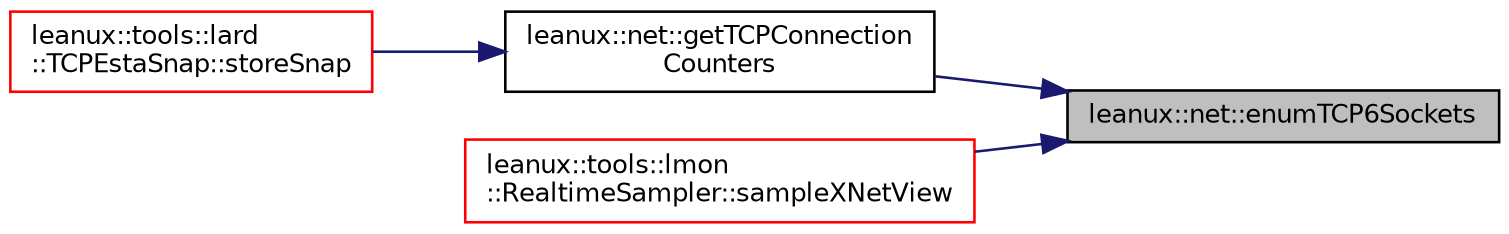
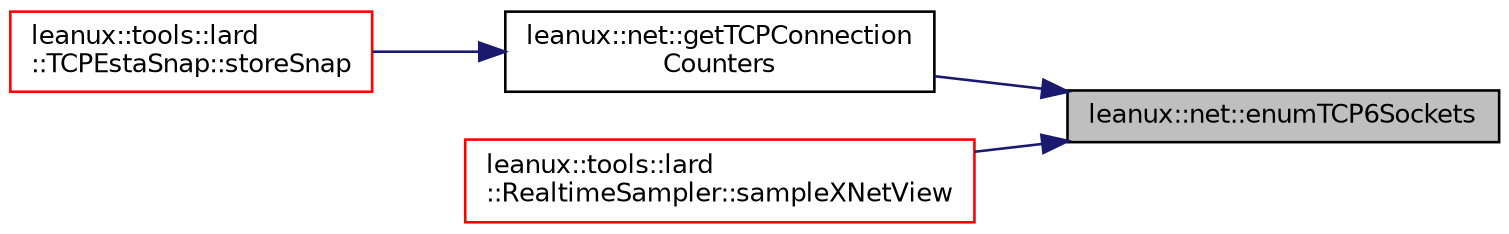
node "leanux::tools::lmon ::RealtimeSampler::sampleXNetView": label "leanux::tools::lmon ::RealtimeSampler::sampleXNetView" -> "leanux::tools::lard ::RealtimeSampler::sampleXNetView"
